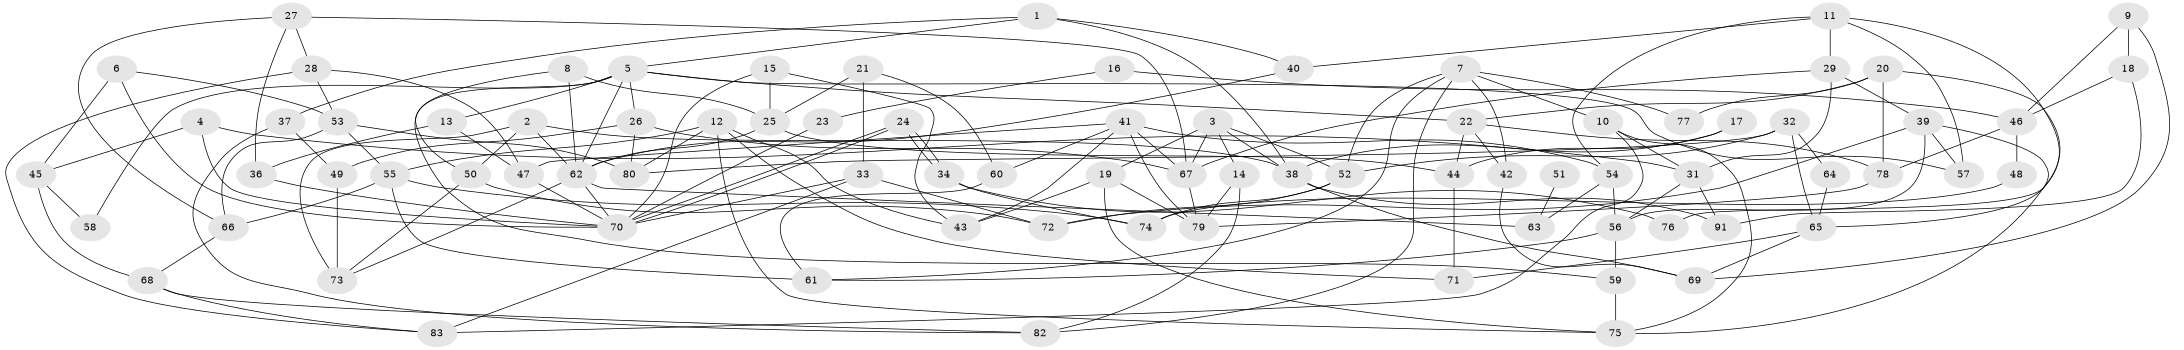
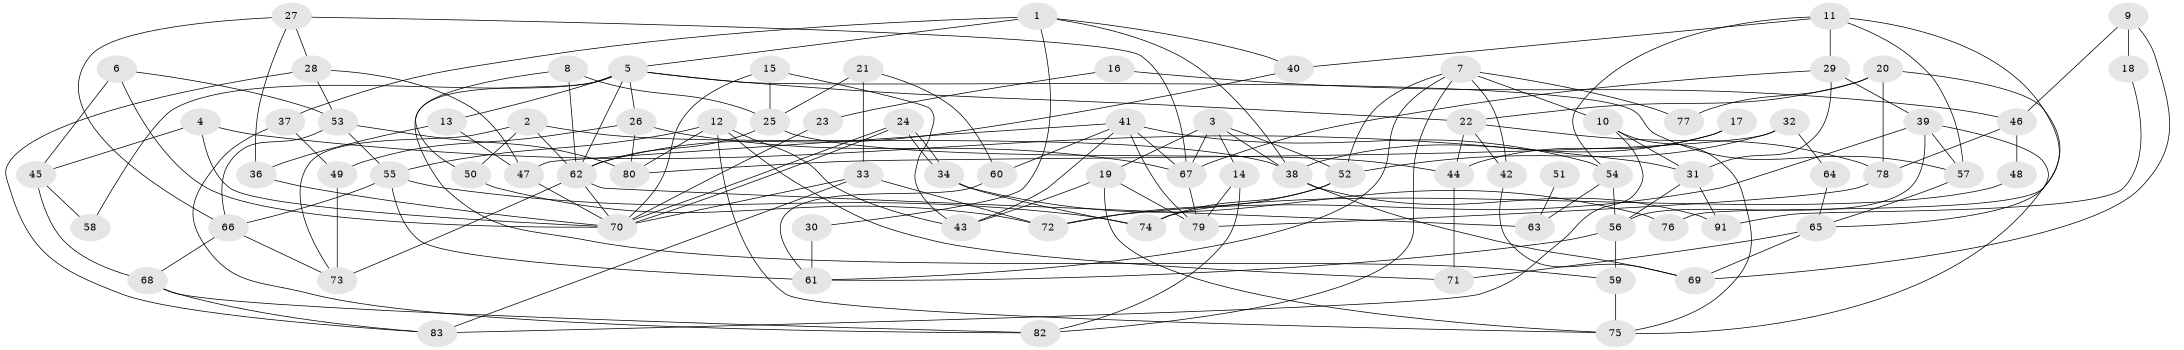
edge "18" -- "46": removed
edge "32" -- "65": now "57" -- "65"
node "30": added
edge "50" -- "73": now "66" -- "73"
